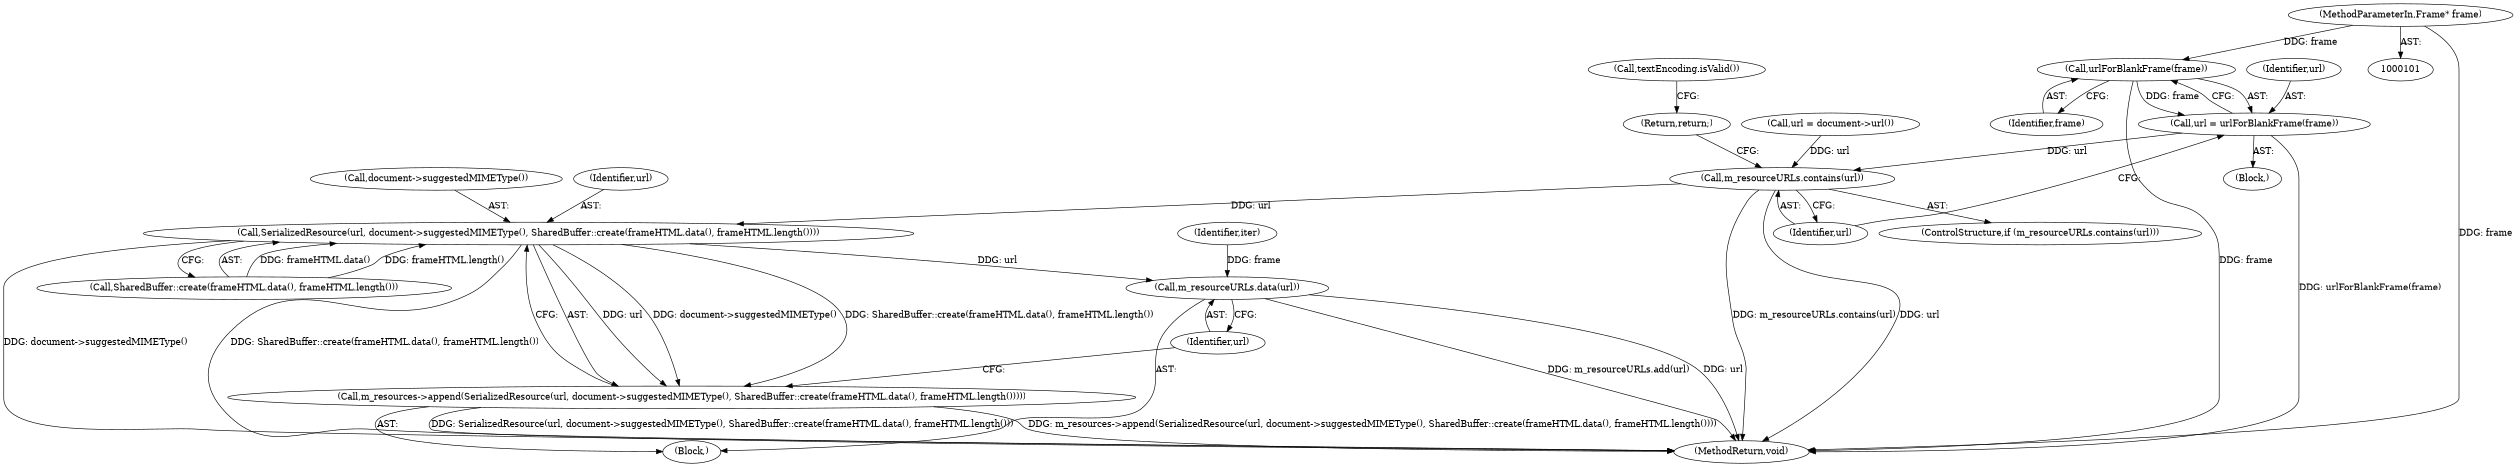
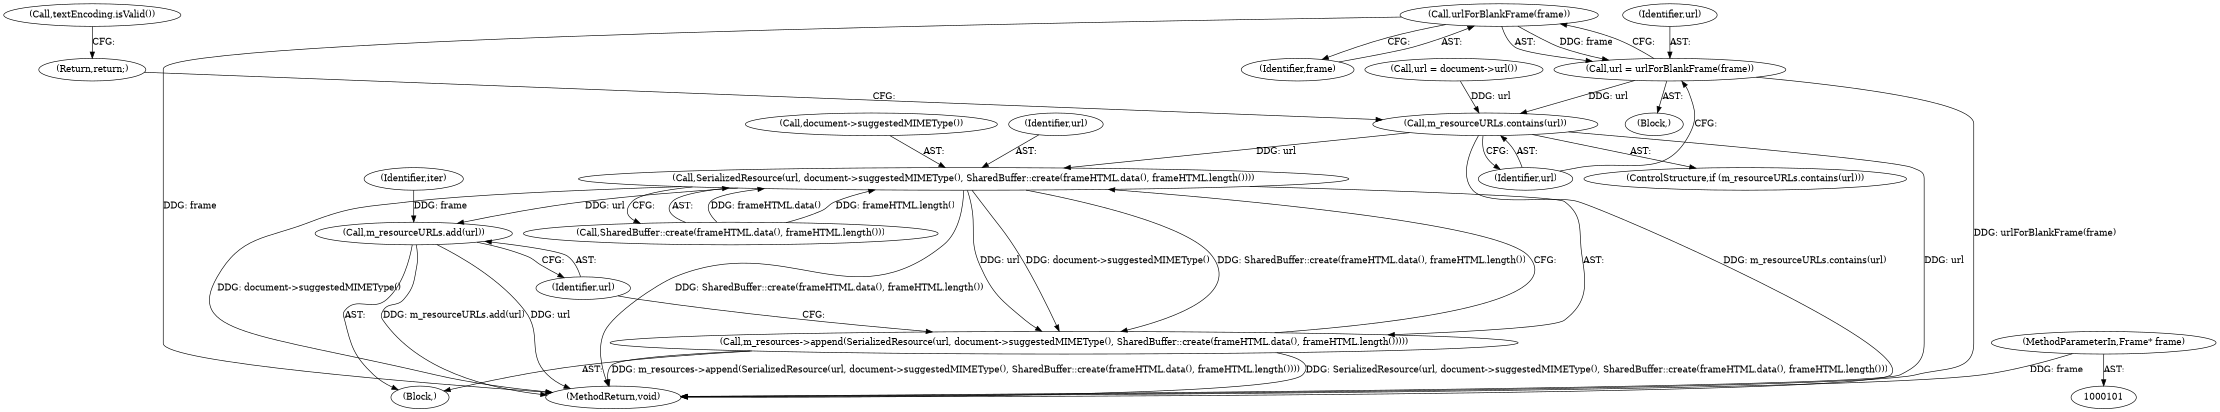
edge "(MethodParameterIn,Frame* frame)" -> "(Call,urlForBlankFrame(frame))": removed, label "DDG: frame"
node "(Call,m_resourceURLs.data(url))": label "(Call,m_resourceURLs.data(url))" -> "(Call,m_resourceURLs.add(url))"
